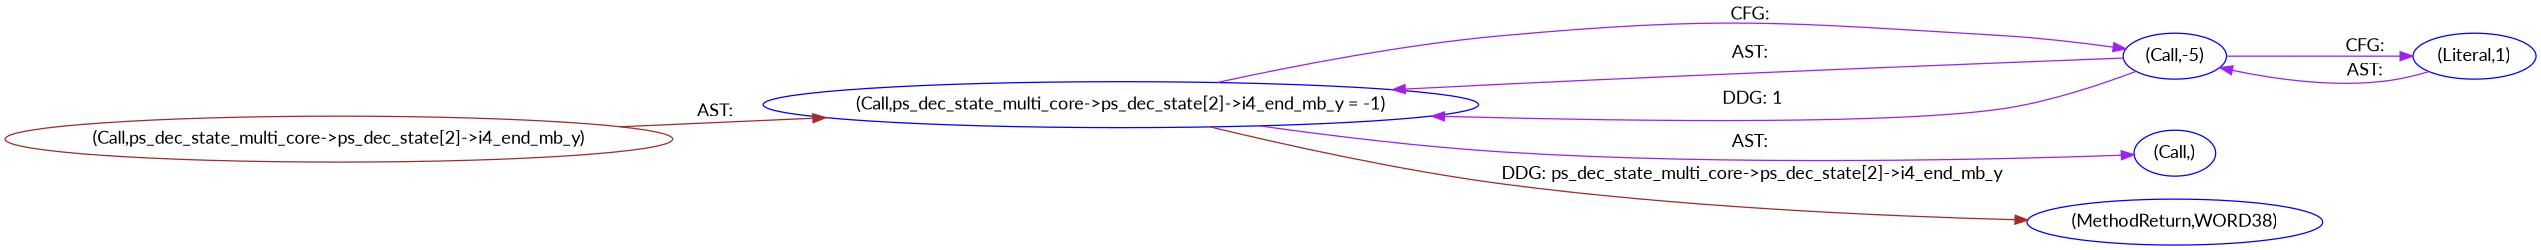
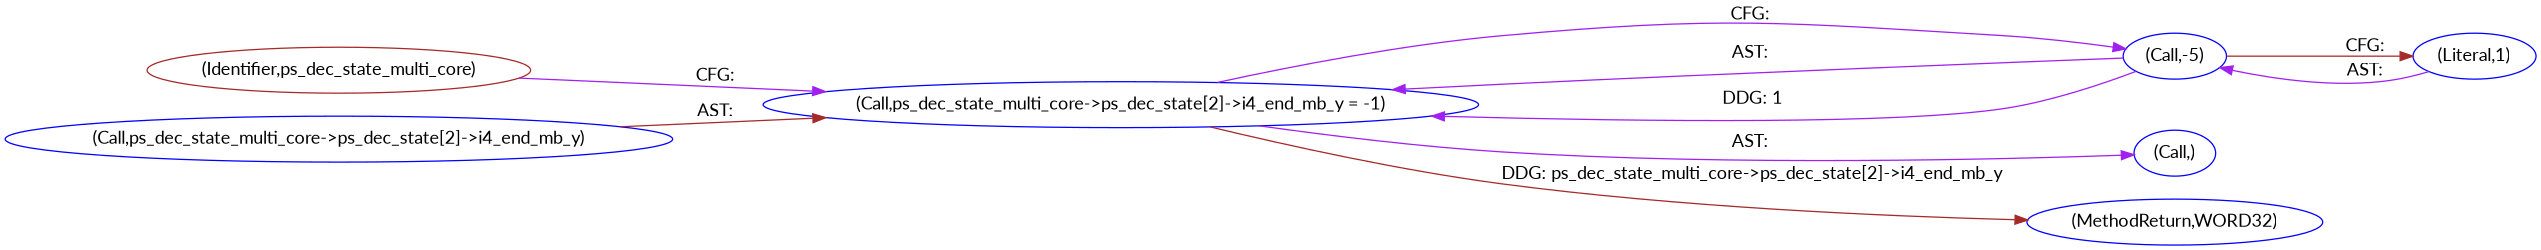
edge "(Call,-5)" -> "(Literal,1)": color purple -> brown
node "(Identifier,ps_dec_state_multi_core)": added
node "(Call,ps_dec_state_multi_core->ps_dec_state[2]->i4_end_mb_y)": color brown -> blue
node "(MethodReturn,WORD38)": label "(MethodReturn,WORD38)" -> "(MethodReturn,WORD32)"
